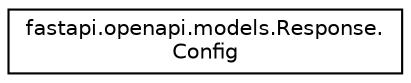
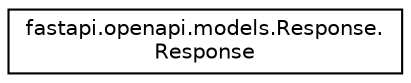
node "fastapi.openapi.models.Response. Config": label "fastapi.openapi.models.Response. Config" -> "fastapi.openapi.models.Response. Response"
